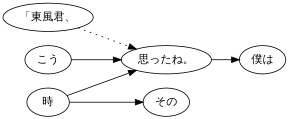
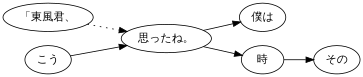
edge "時" -> "思ったね。": reversed
